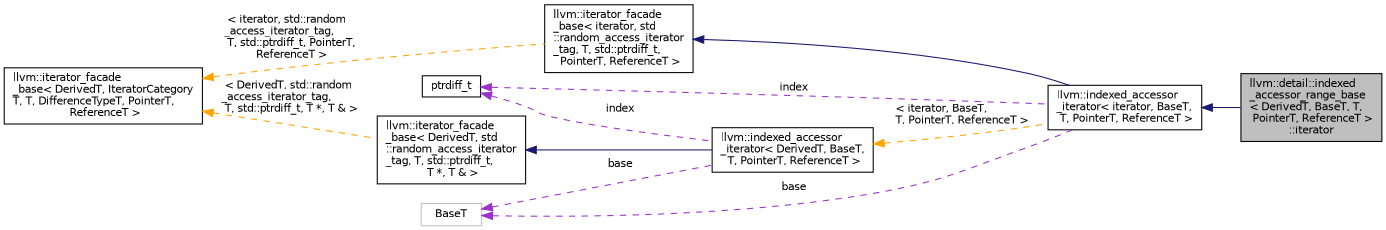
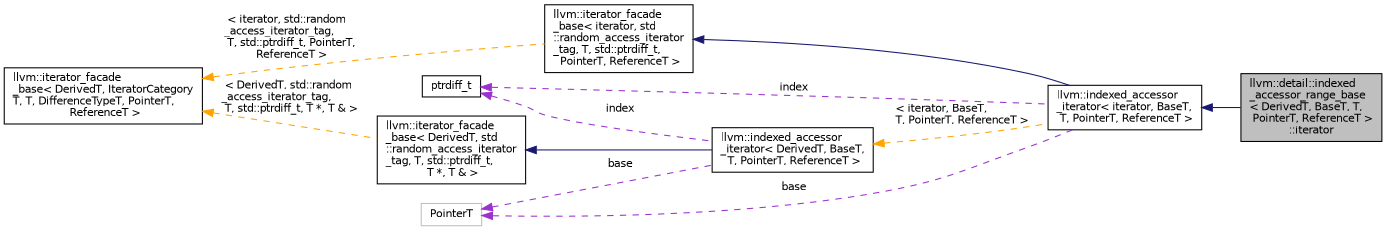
node "BaseT": label "BaseT" -> "PointerT"
